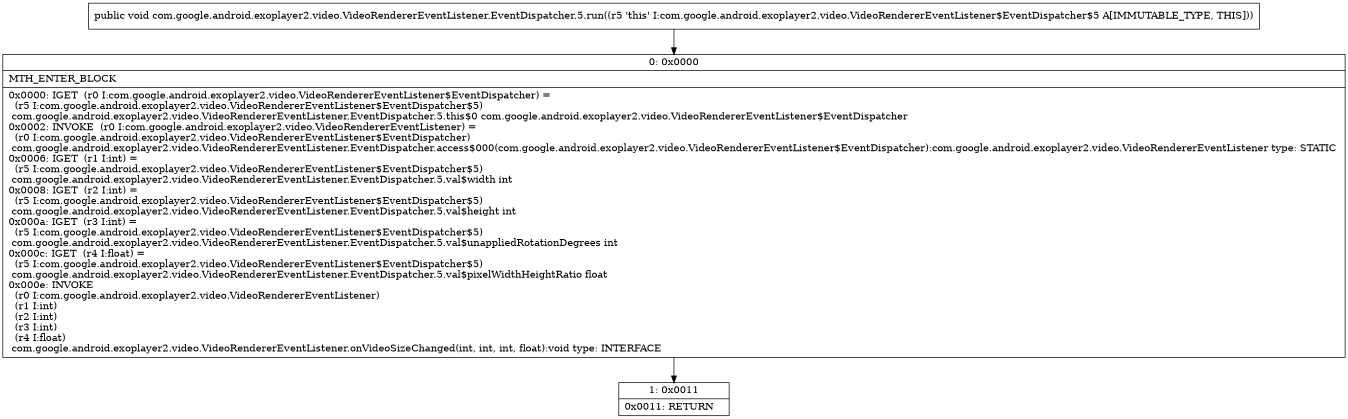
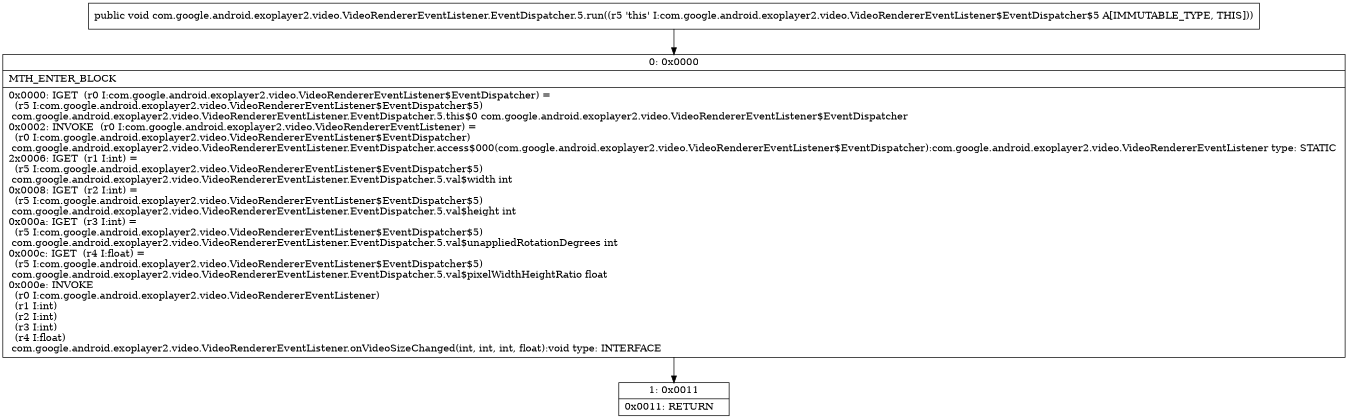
node "0: 0x0000": text "0x0006: IGET  (r1 I:int) =" -> "2x0006: IGET  (r1 I:int) ="
